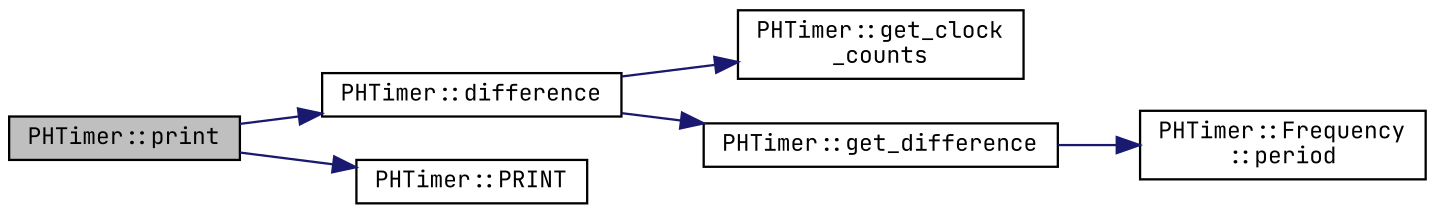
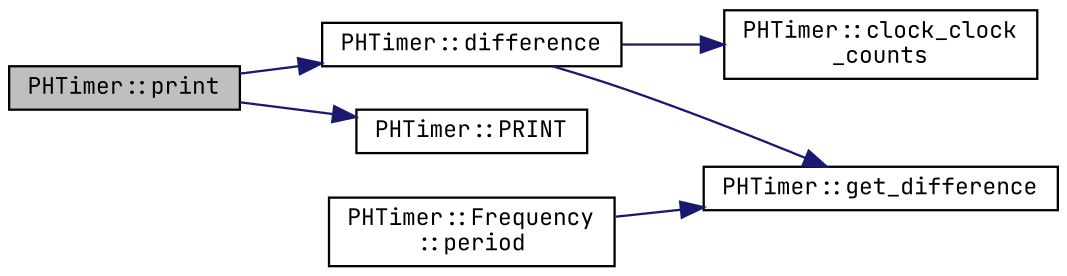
node "PHTimer::get_clock _counts": label "PHTimer::get_clock _counts" -> "PHTimer::clock_clock _counts"
edge "PHTimer::get_difference" -> "PHTimer::Frequency ::period": reversed
